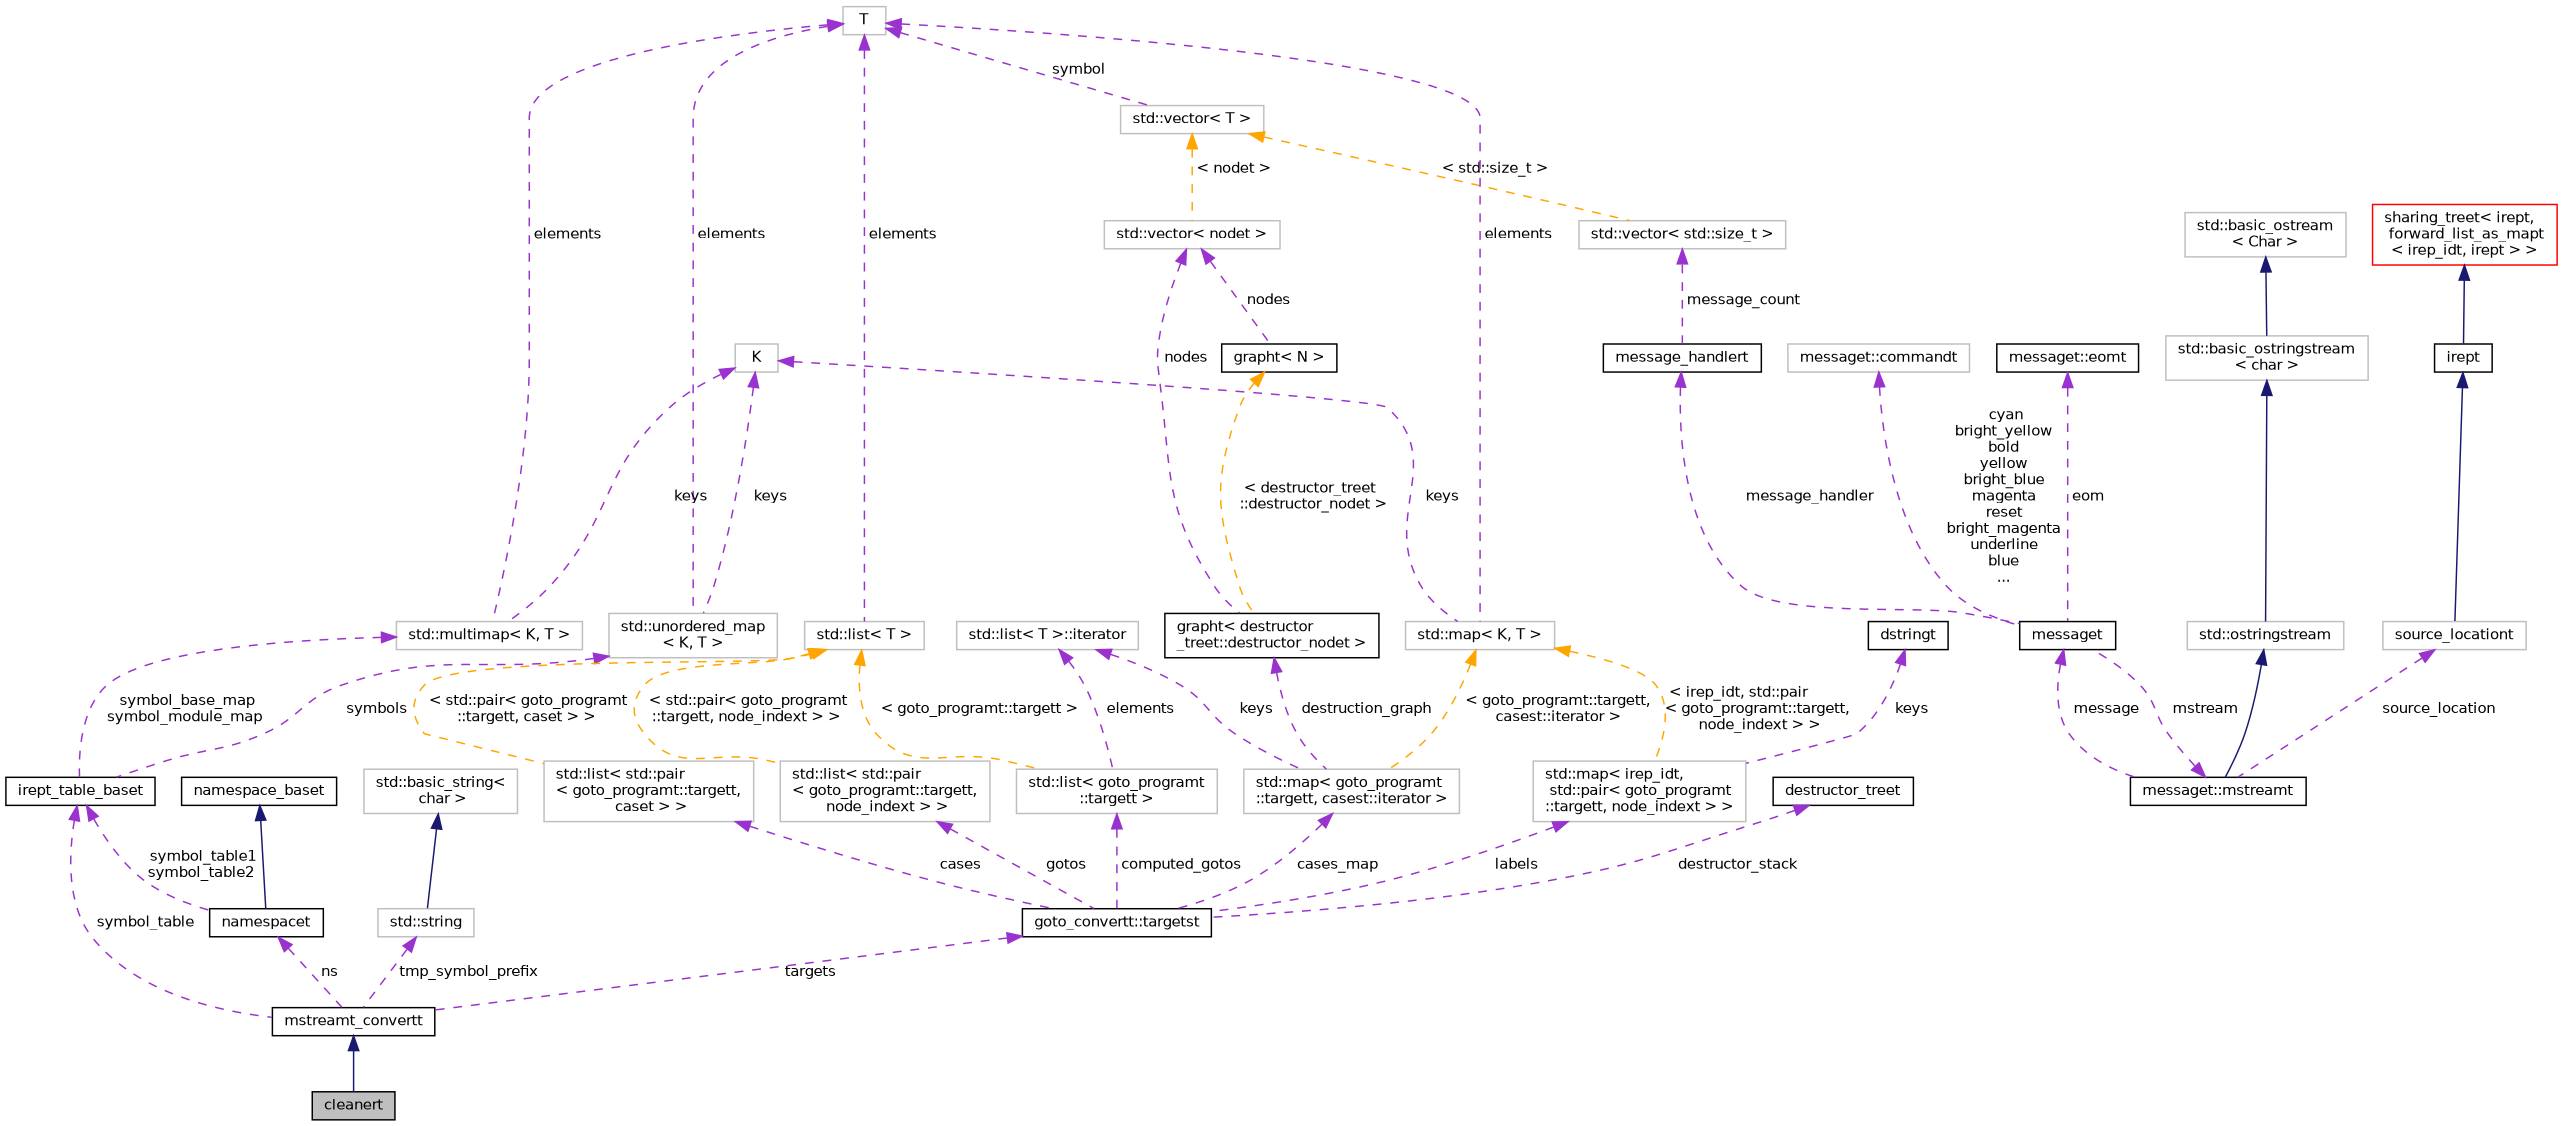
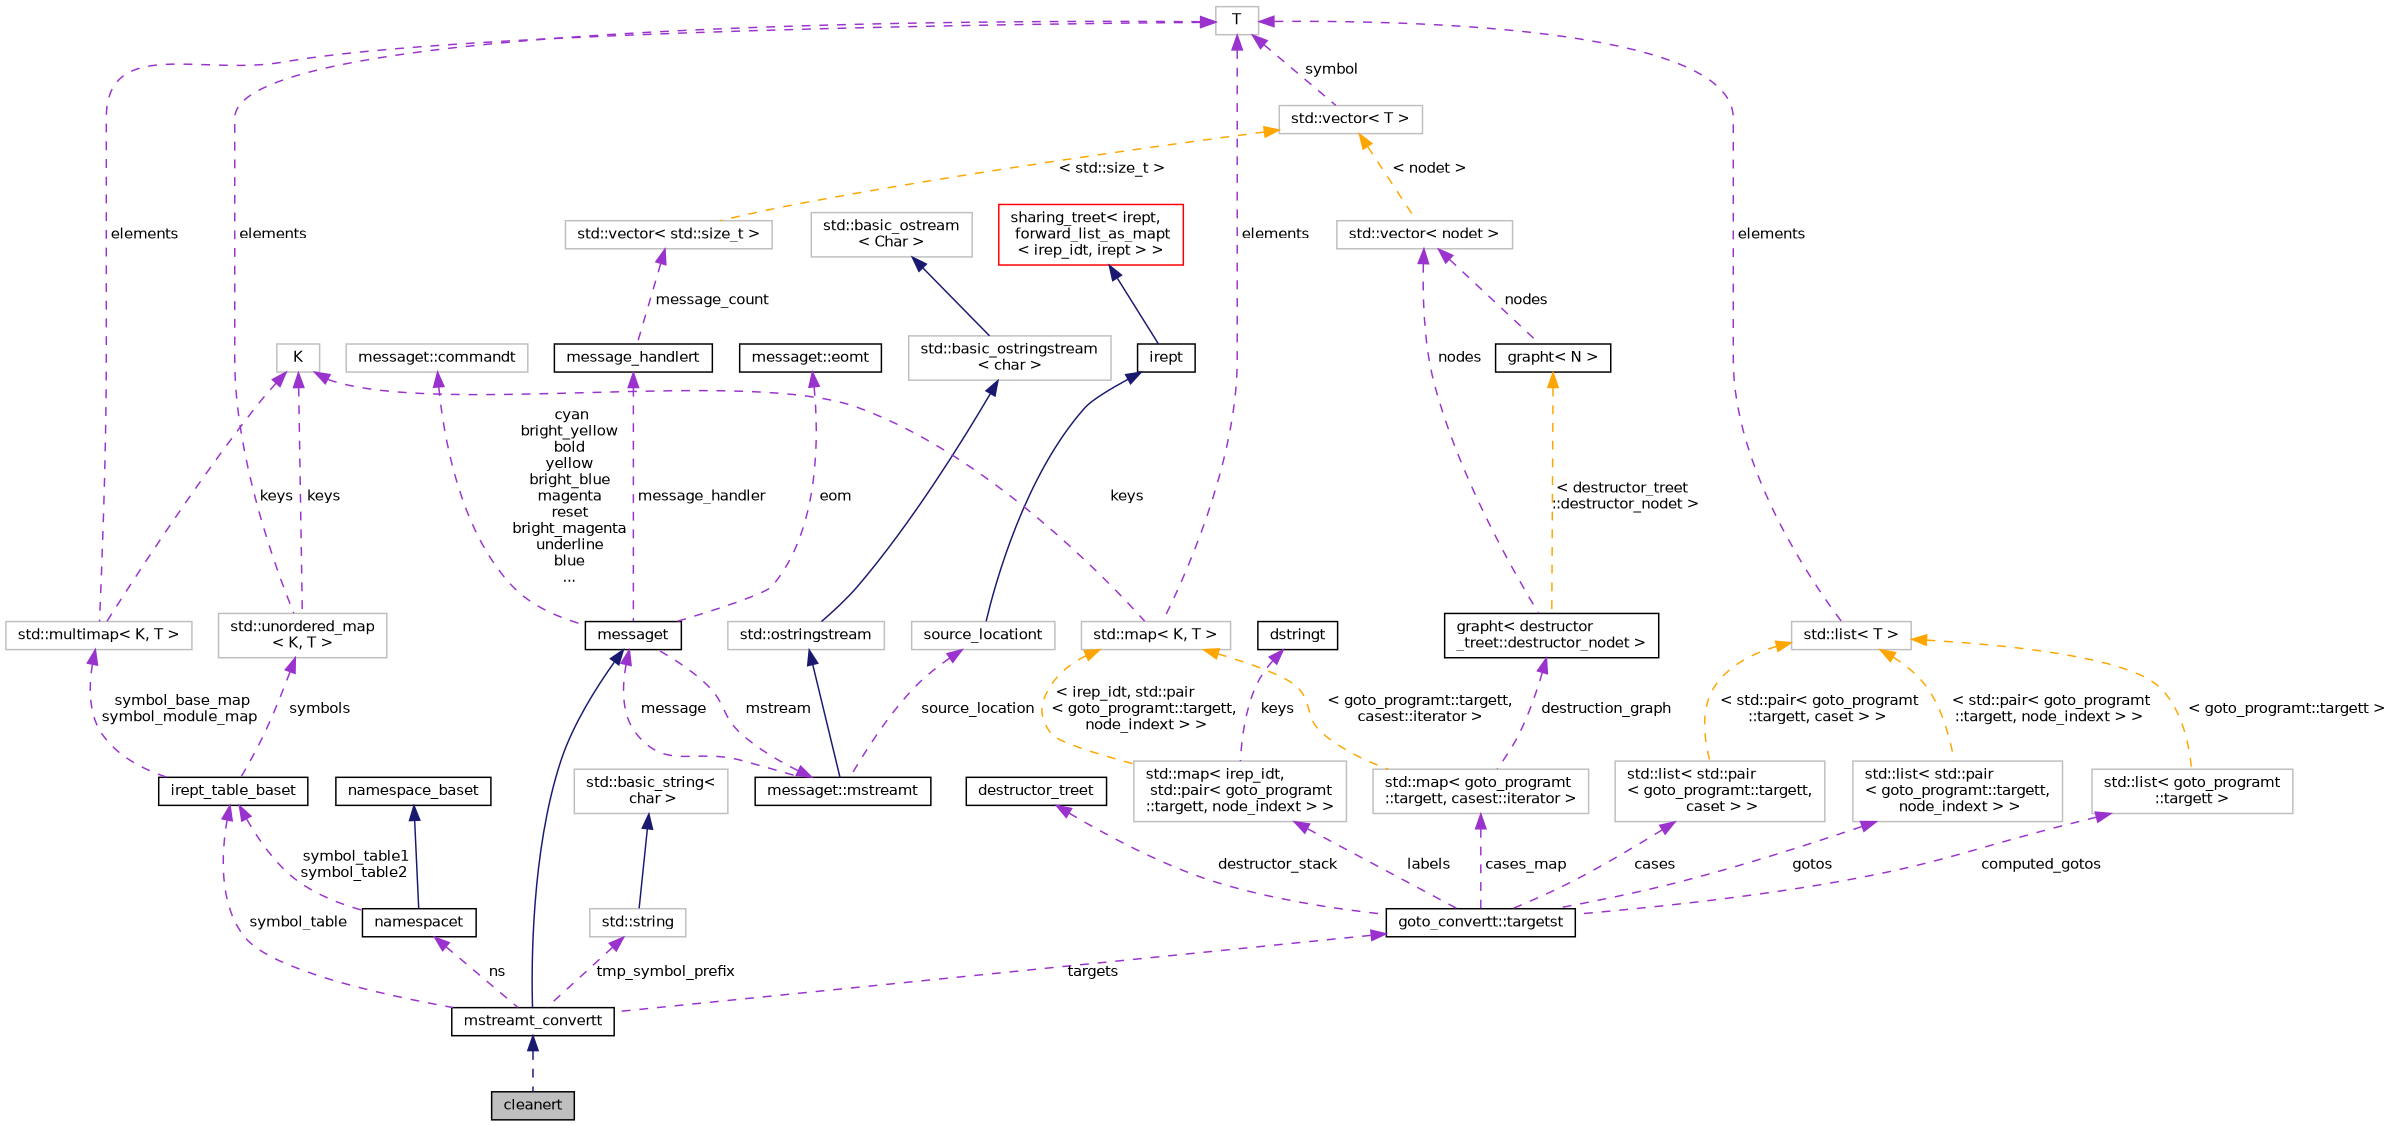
node "std::list< T >::iterator": removed
edge "mstreamt_convertt" -> "messaget": added
edge "cleanert" -> "mstreamt_convertt": style solid -> dashed
